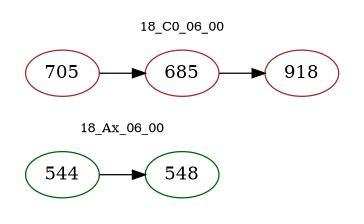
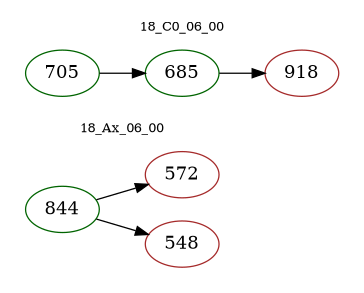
node "705": color brown -> darkgreen
node "685": color brown -> darkgreen
node "544": label "544" -> "844"
node "572": added
node "548": color darkgreen -> brown
